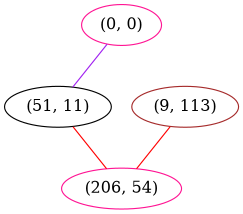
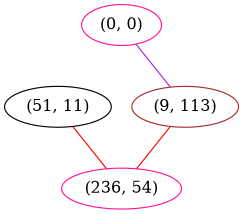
edge "(0, 0)" -- "(51, 11)": now "(0, 0)" -- "(9, 113)"
node "(206, 54)": label "(206, 54)" -> "(236, 54)"
